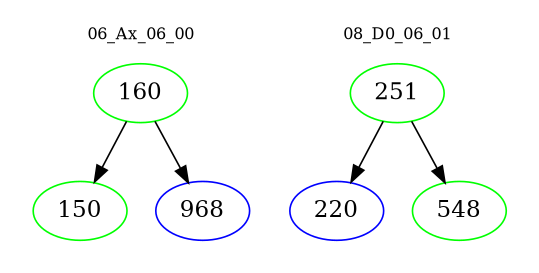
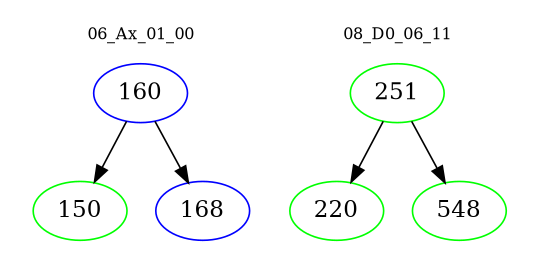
cluster "06_Ax_06_00": label "06_Ax_06_00" -> "06_Ax_01_00"
cluster "08_D0_06_01": label "08_D0_06_01" -> "08_D0_06_11"
node "160": color green -> blue
node "968": label "968" -> "168"
node "220": color blue -> green
